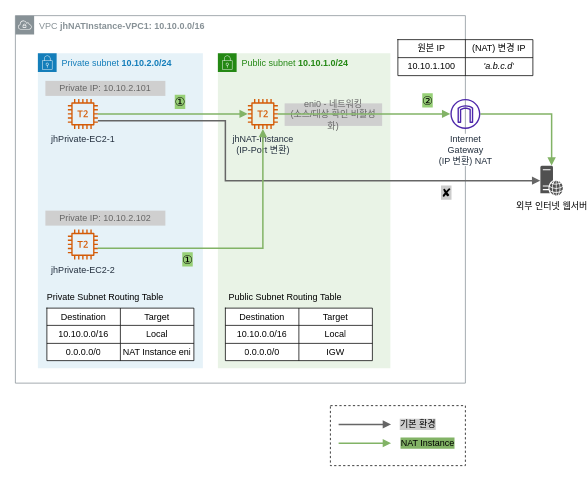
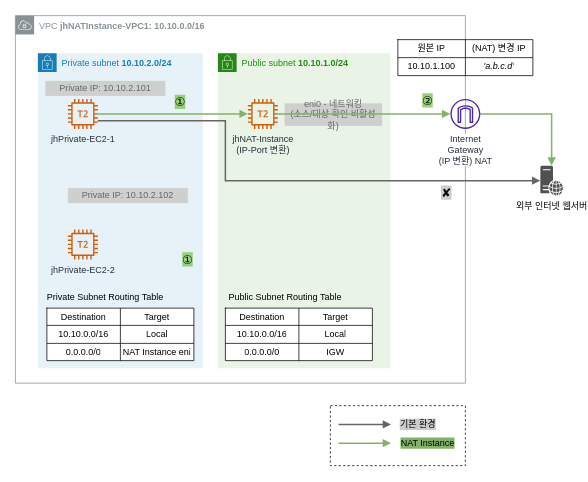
node "Private IP: 10.10.2.102": moved (105, 218) -> (128, 195)
edge "jhPrivate-EC2-2" -> "jhNAT-Instance (IP-Port 변환)": removed
